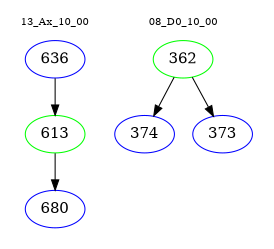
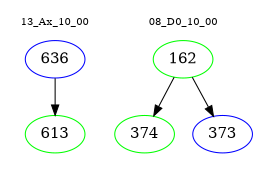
node "362": label "362" -> "162"
node "374": color blue -> green
node "680": removed
